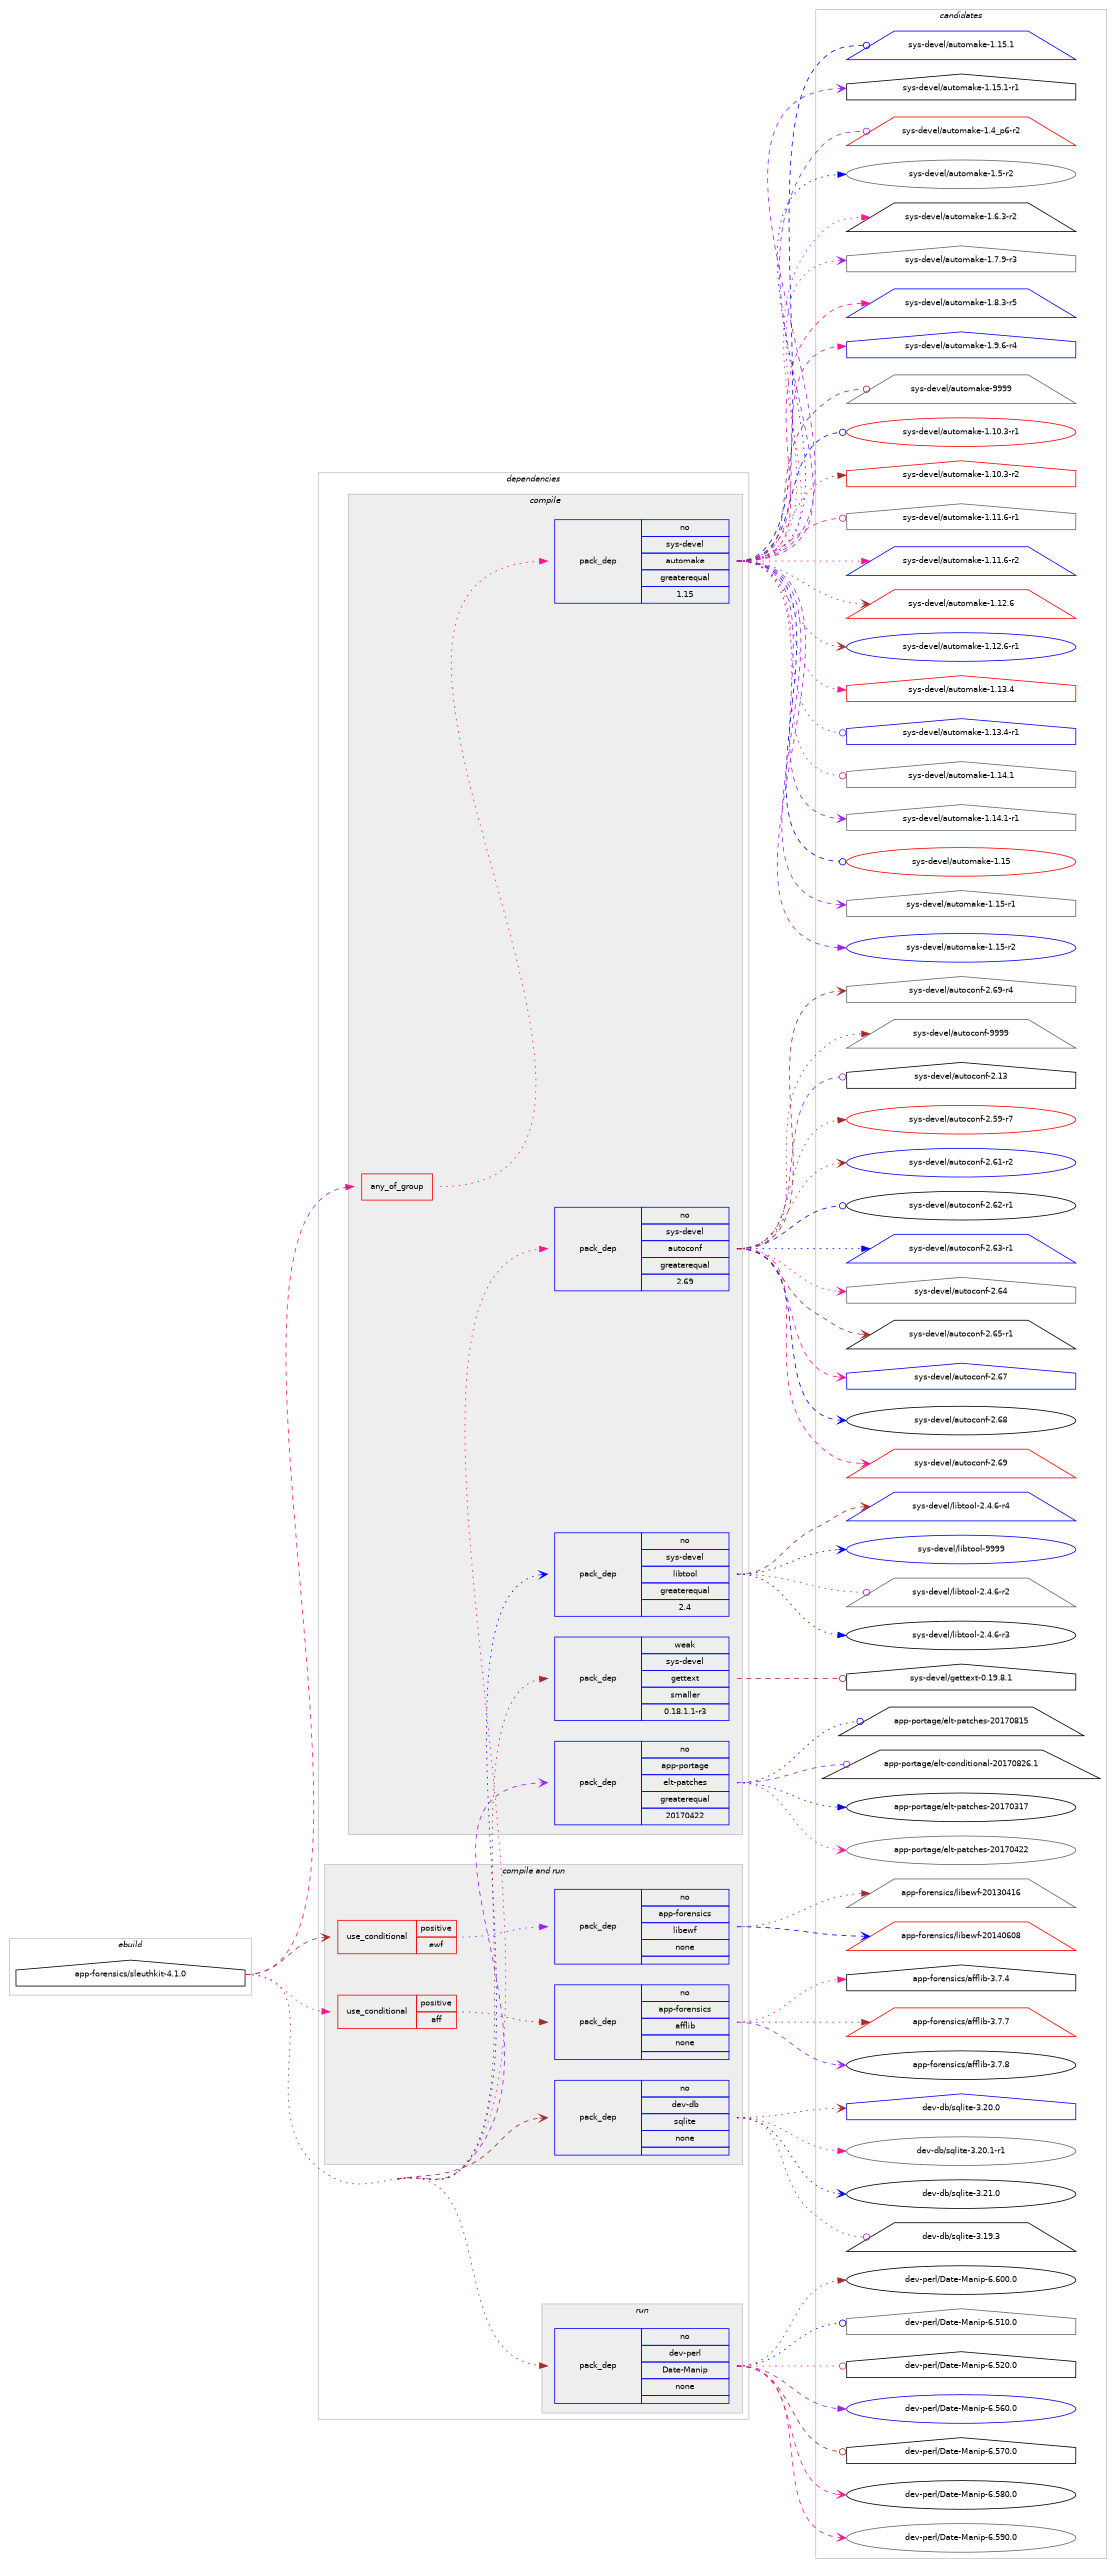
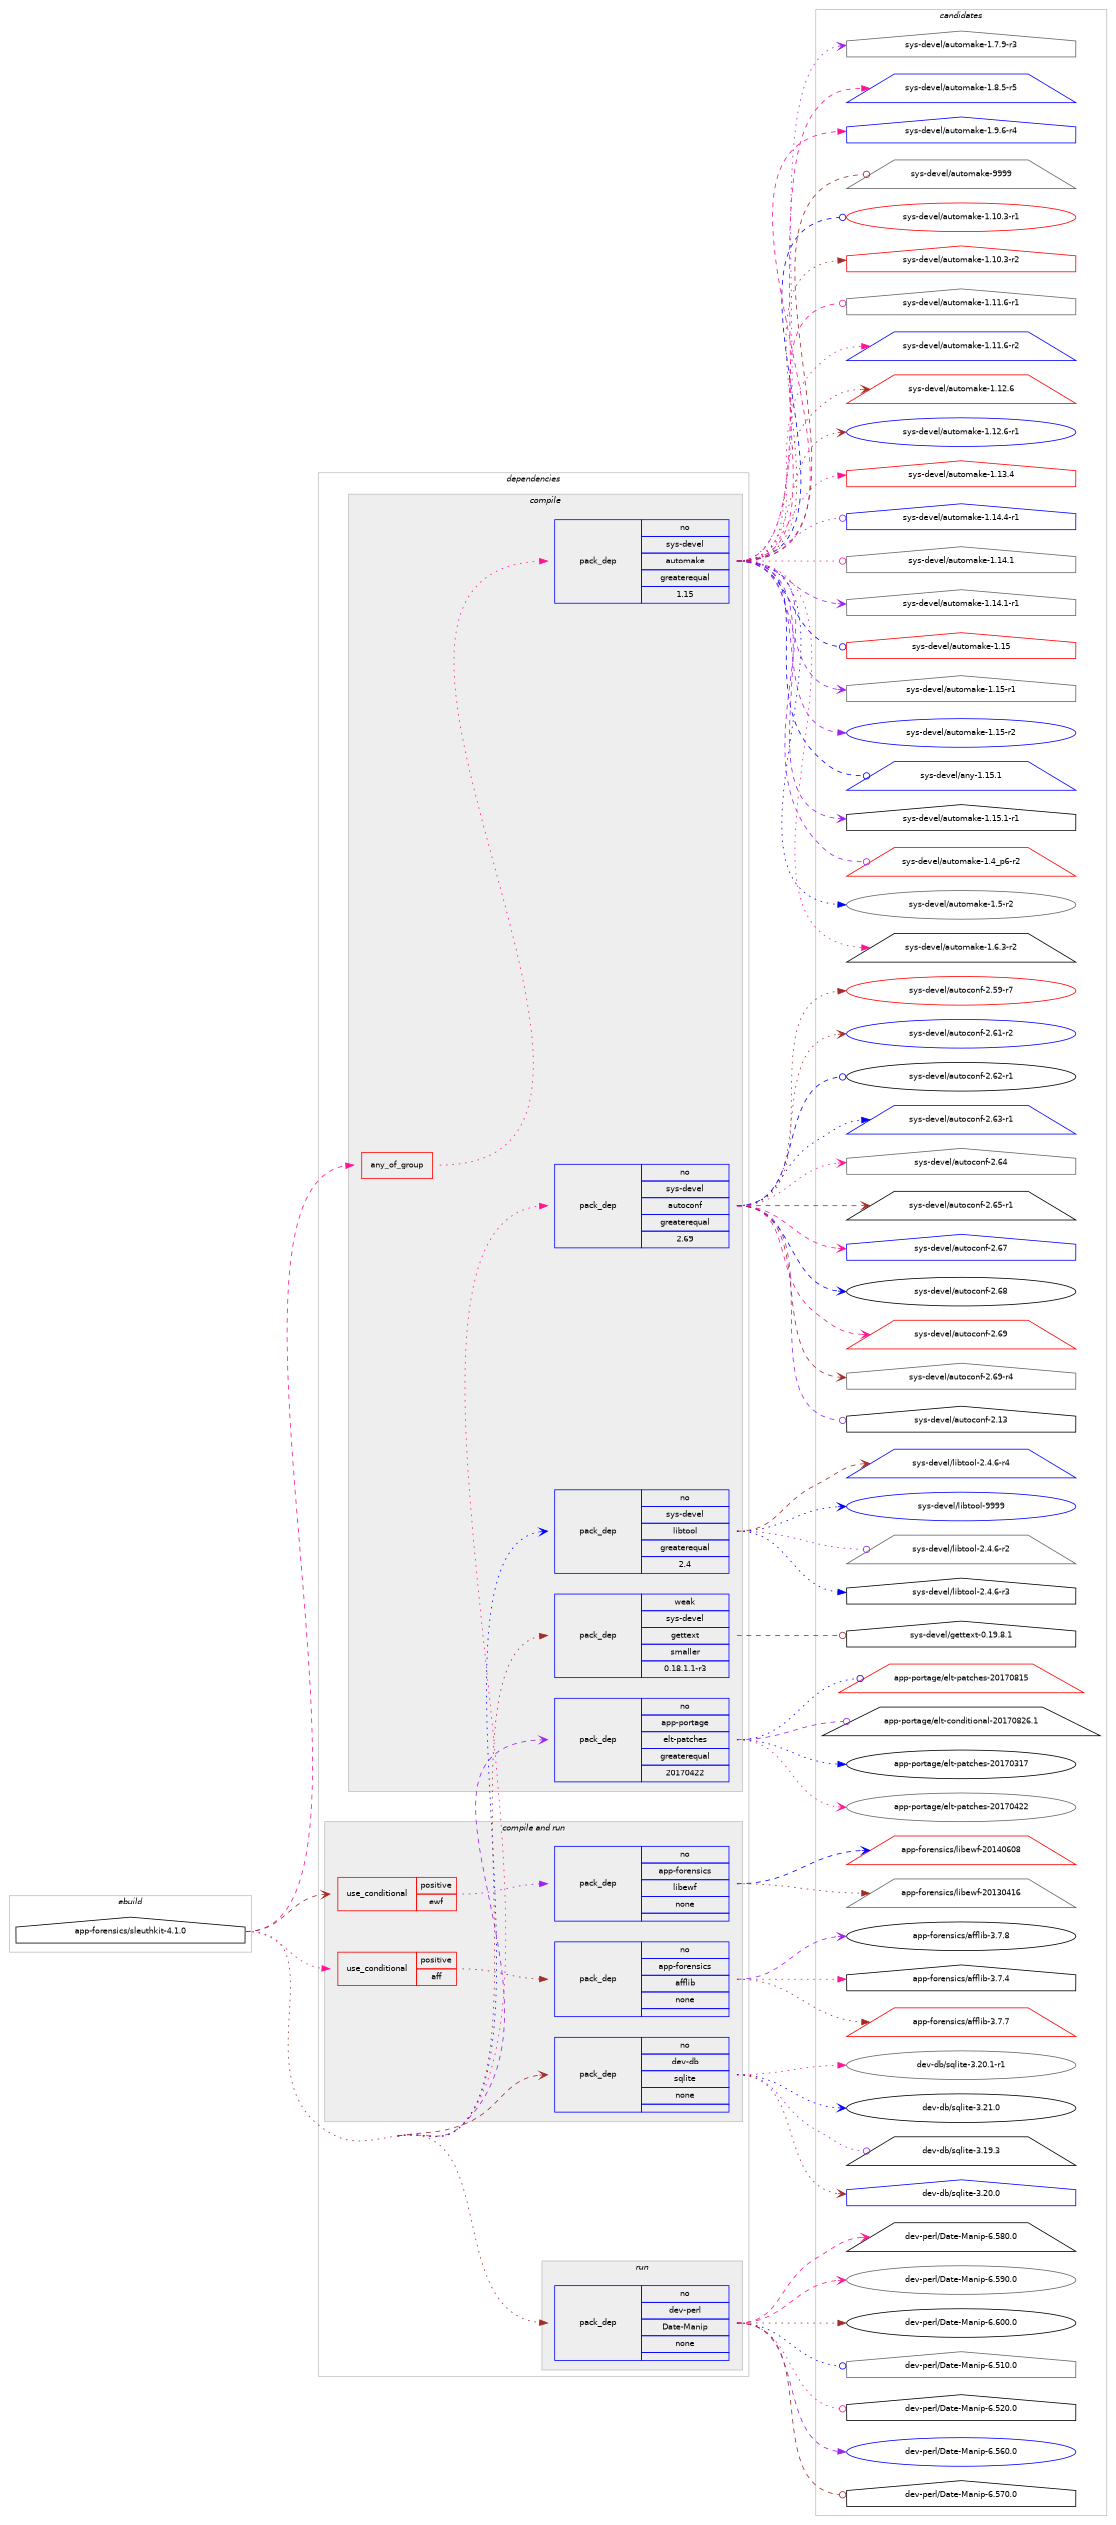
node "sys-devel/automake-1.15.1": label "sys-devel/automake-1.15.1" -> "sys-devel/any-1.15.1"
node "sys-devel/automake-1.8.3-r5": label "sys-devel/automake-1.8.3-r5" -> "sys-devel/automake-1.8.5-r5"
node "sys-devel/automake-1.13.4-r1": label "sys-devel/automake-1.13.4-r1" -> "sys-devel/automake-1.14.4-r1"
node "sys-devel/automake-1.15": shape ellipse -> house
node "sys-devel/autoconf-9999": removed
node "sys-devel/libtool-2.4.6-r3": shape ellipse -> house
node "app-portage/elt-patches-20170815": color black -> red
node "dev-perl/Date-Manip-6.580.0": shape ellipse -> trapezium
